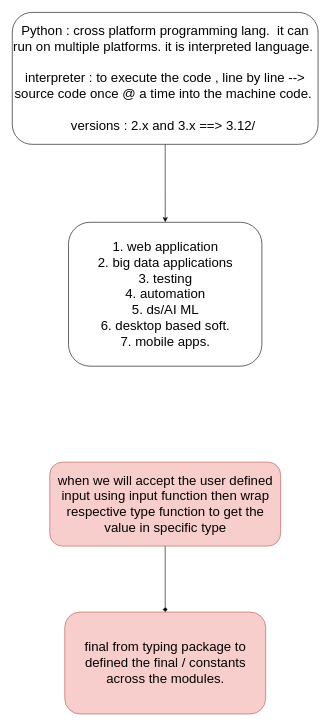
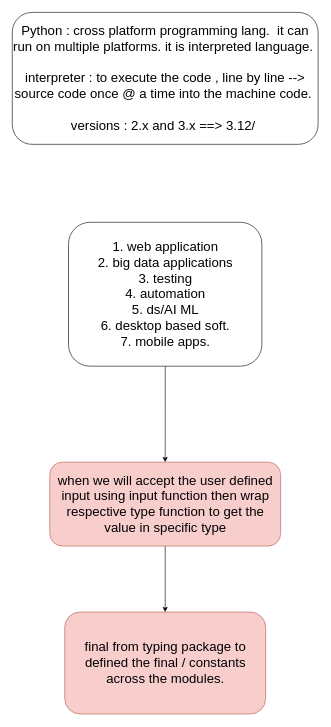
edge "Python : cross platform programming lang. it can run on multiple platforms. it is interpreted language. interpreter : to execute the code , line by line --> source code once @ a time into the machine code. versions : 2.x and 3.x ==> 3.12/" -> "1. web application 2. big data applications 3. testing 4. automation 5. ds/AI ML 6. desktop based soft. 7. mobile apps.": removed
edge "1. web application 2. big data applications 3. testing 4. automation 5. ds/AI ML 6. desktop based soft. 7. mobile apps." -> "when we will accept the user defined input using input function then wrap respective type function to get the value in specific type": added
edge "when we will accept the user defined input using input function then wrap respective type function to get the value in specific type" -> "final from typing package to defined the final / constants across the modules.": arrowhead diamond -> classic
